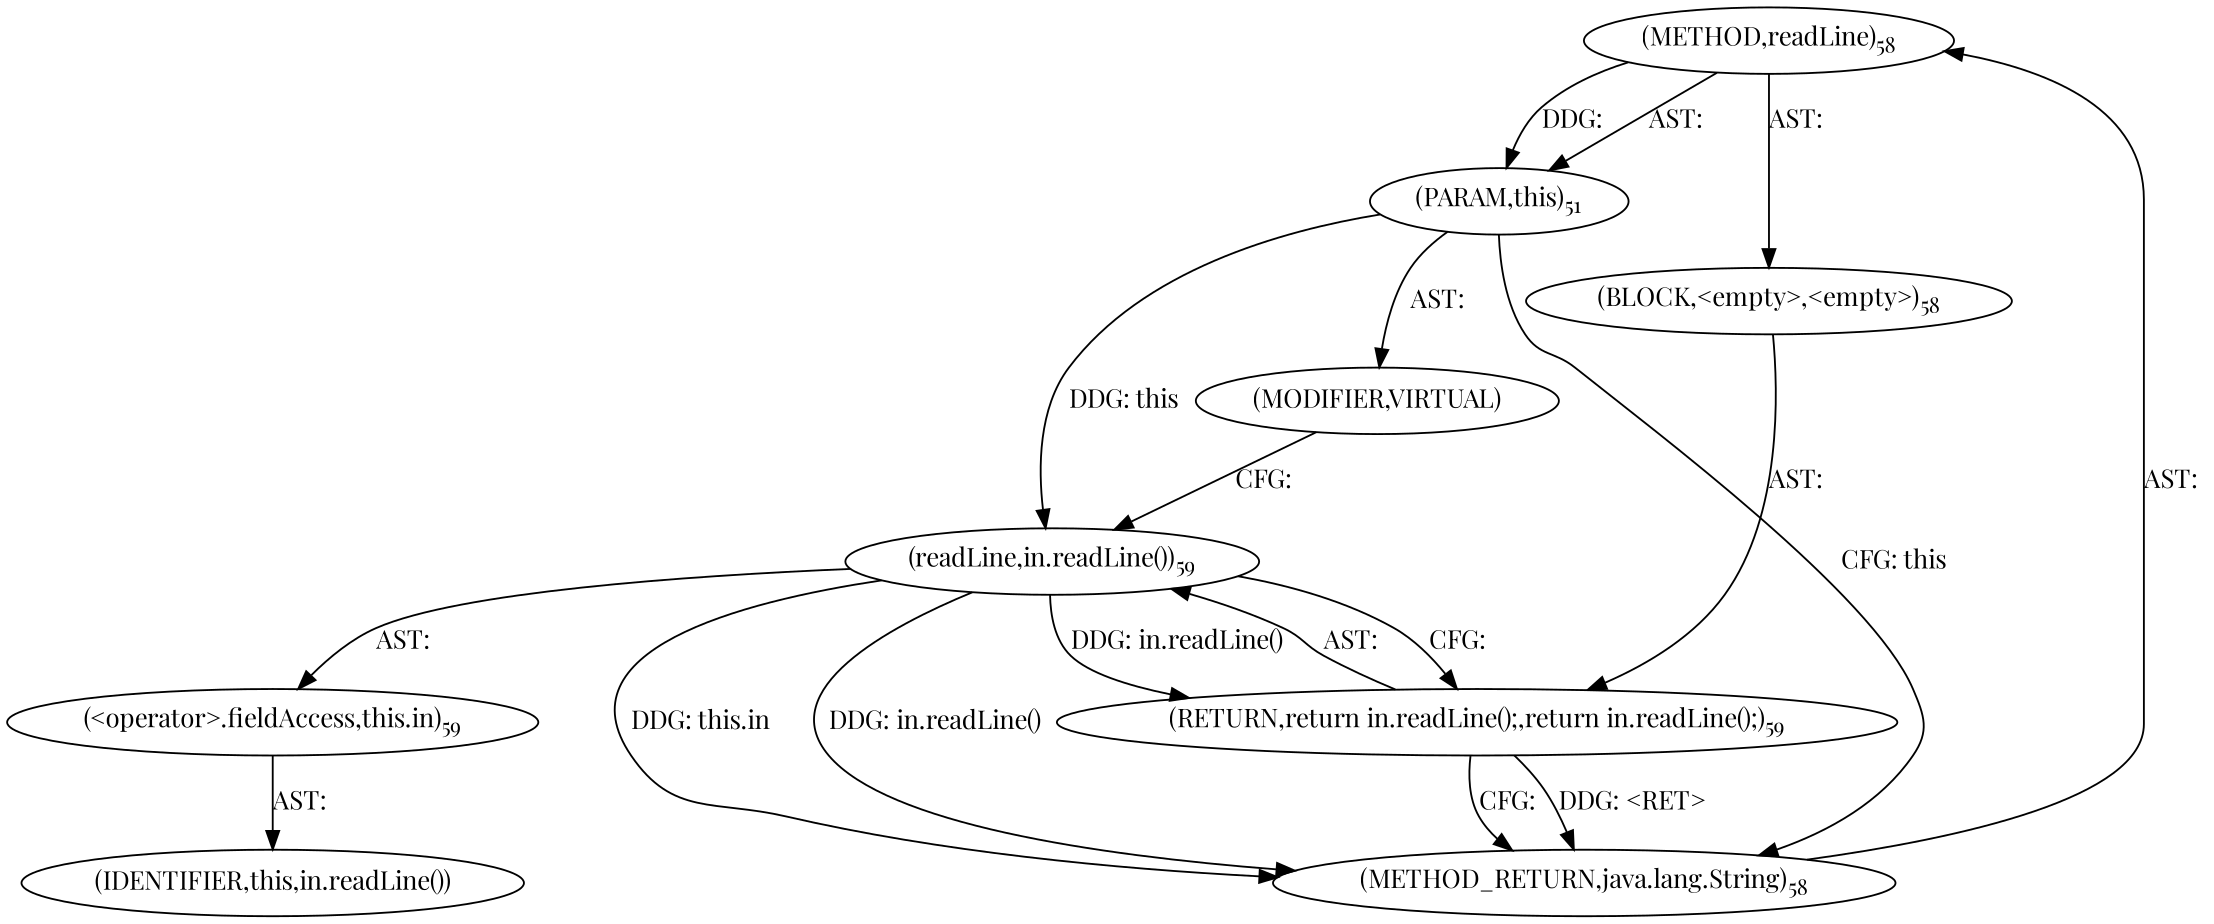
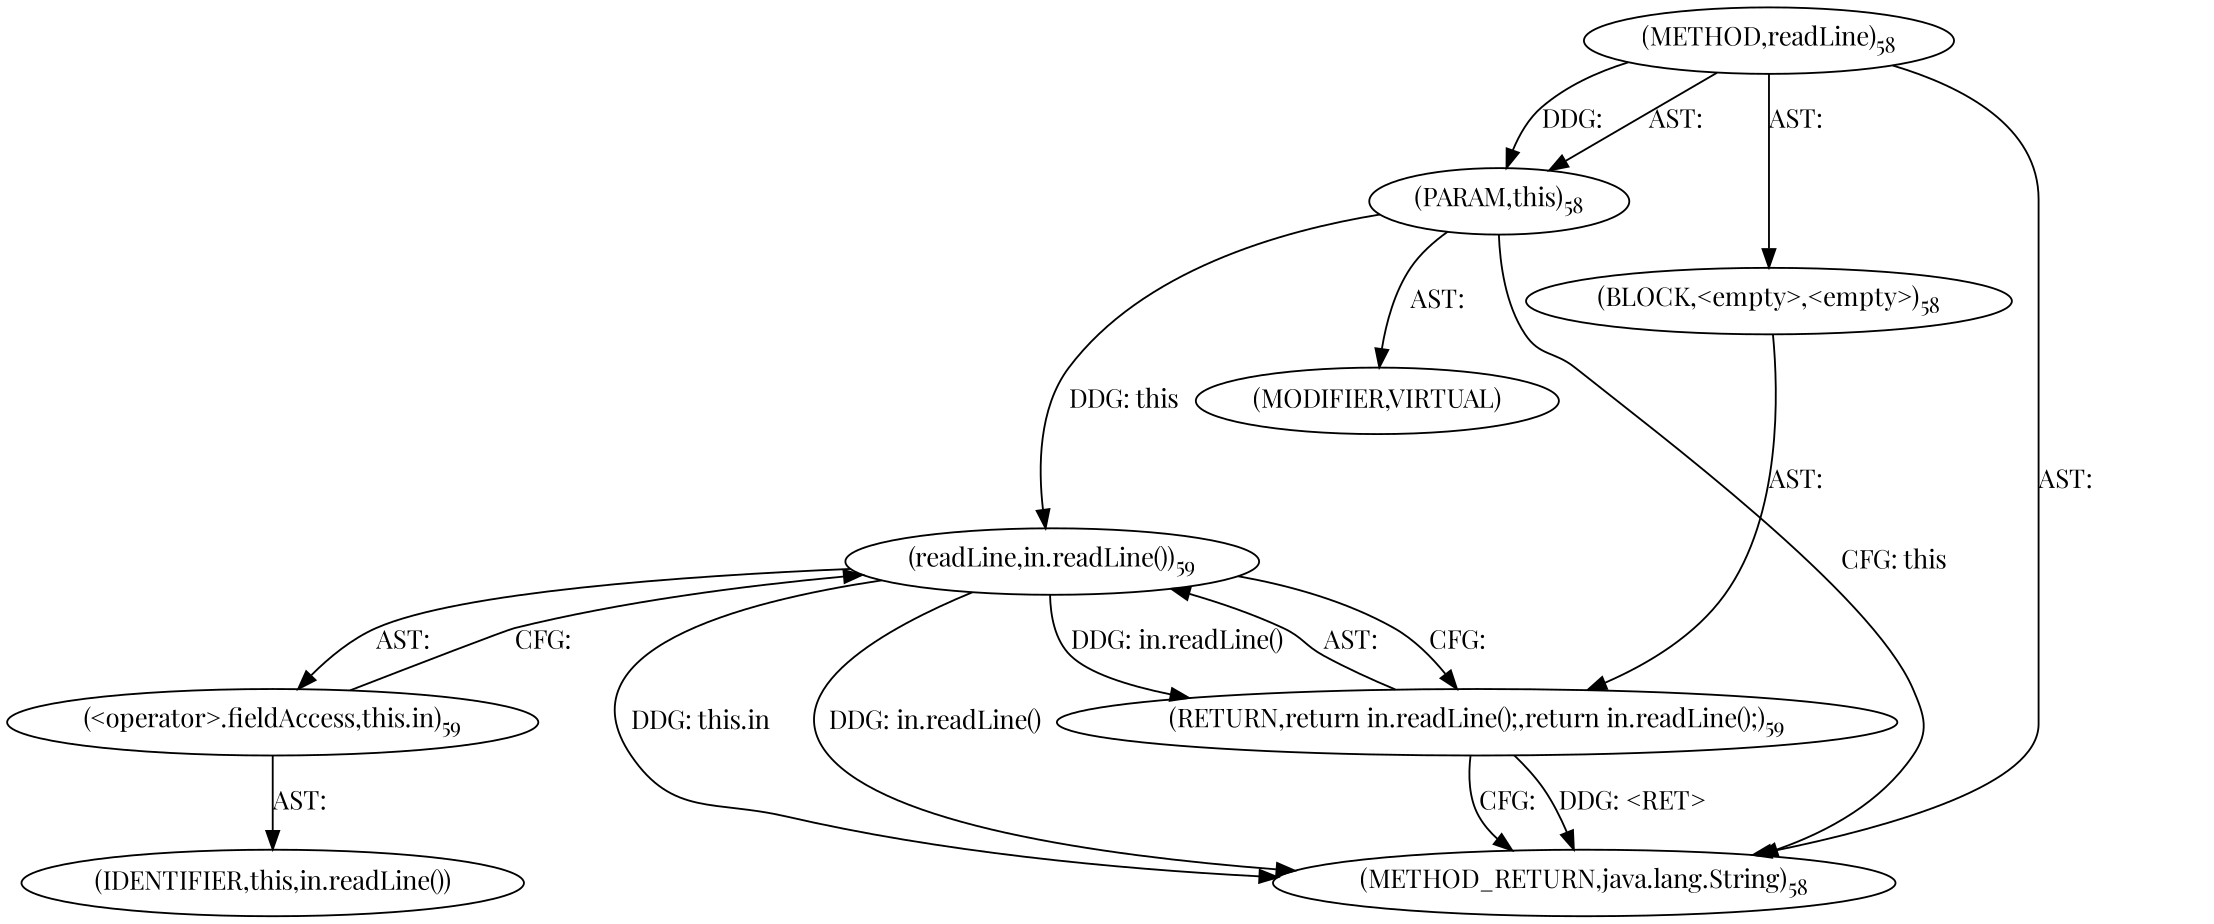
node "(PARAM,this)": text "51" -> "58"
edge "(MODIFIER,VIRTUAL)" -> "(readLine,in.readLine())": now "(<operator>.fieldAccess,this.in)" -> "(readLine,in.readLine())"
edge "(METHOD_RETURN,java.lang.String)" -> "(METHOD,readLine)": reversed
